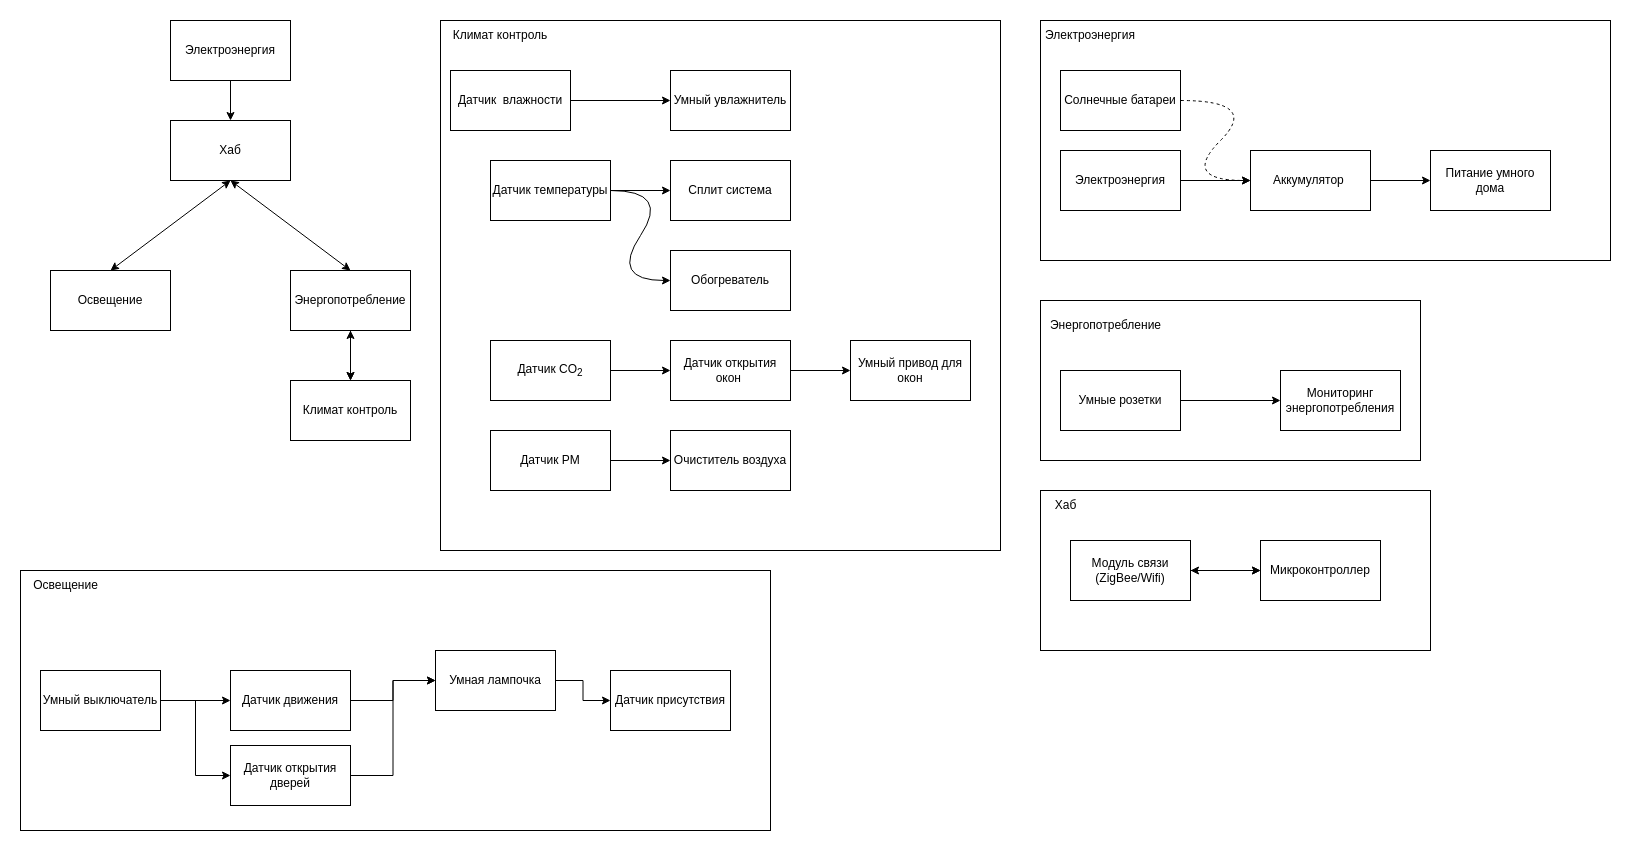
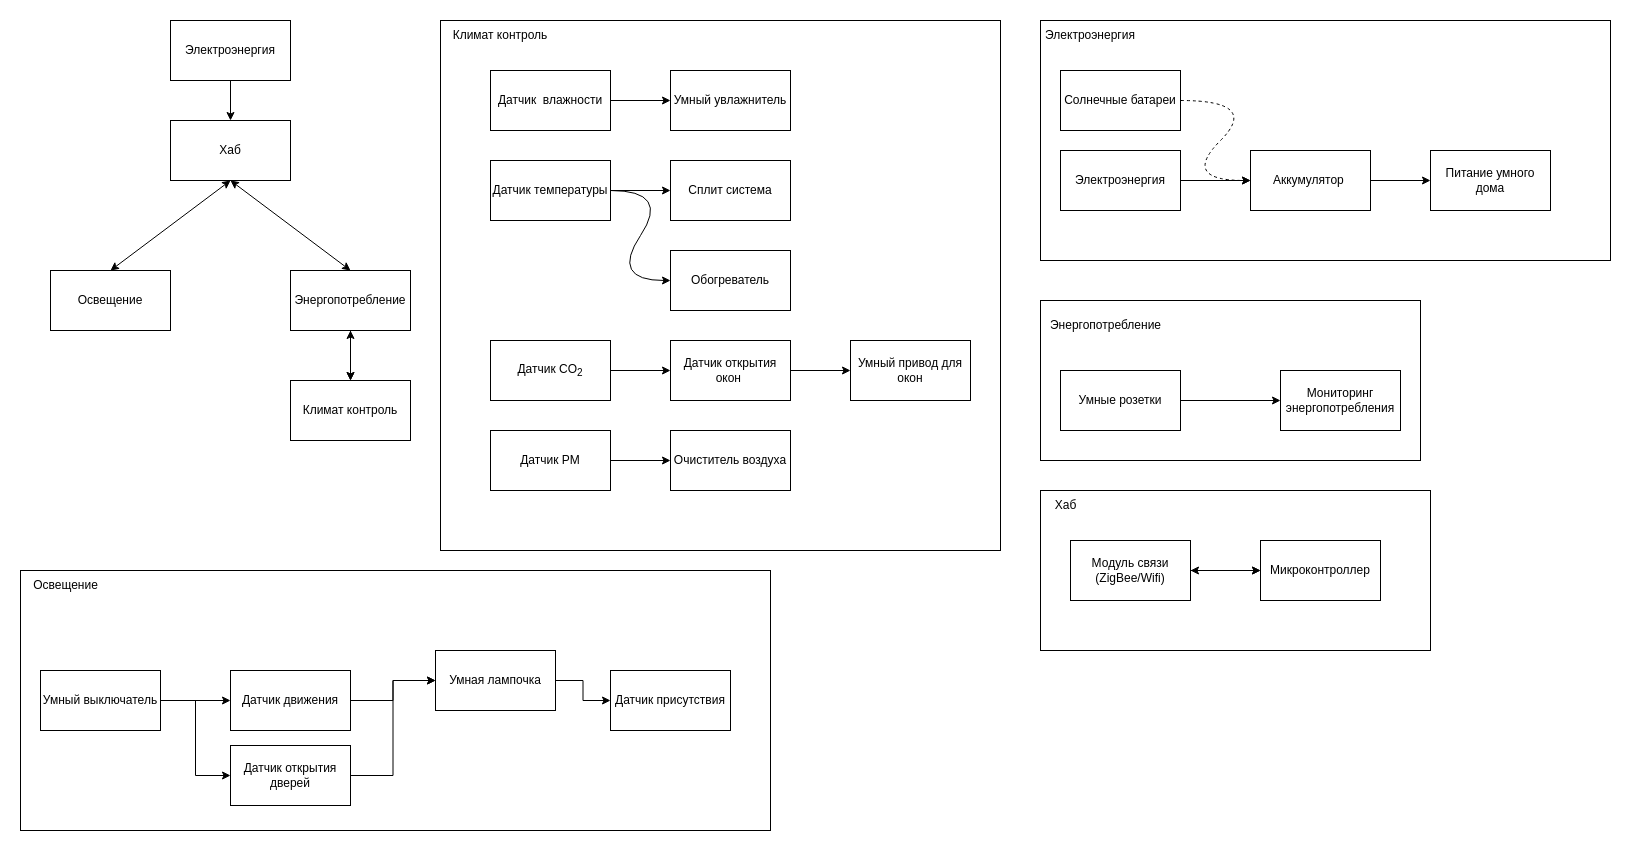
node "Датчик влажности": moved (511, 101) -> (551, 101)
